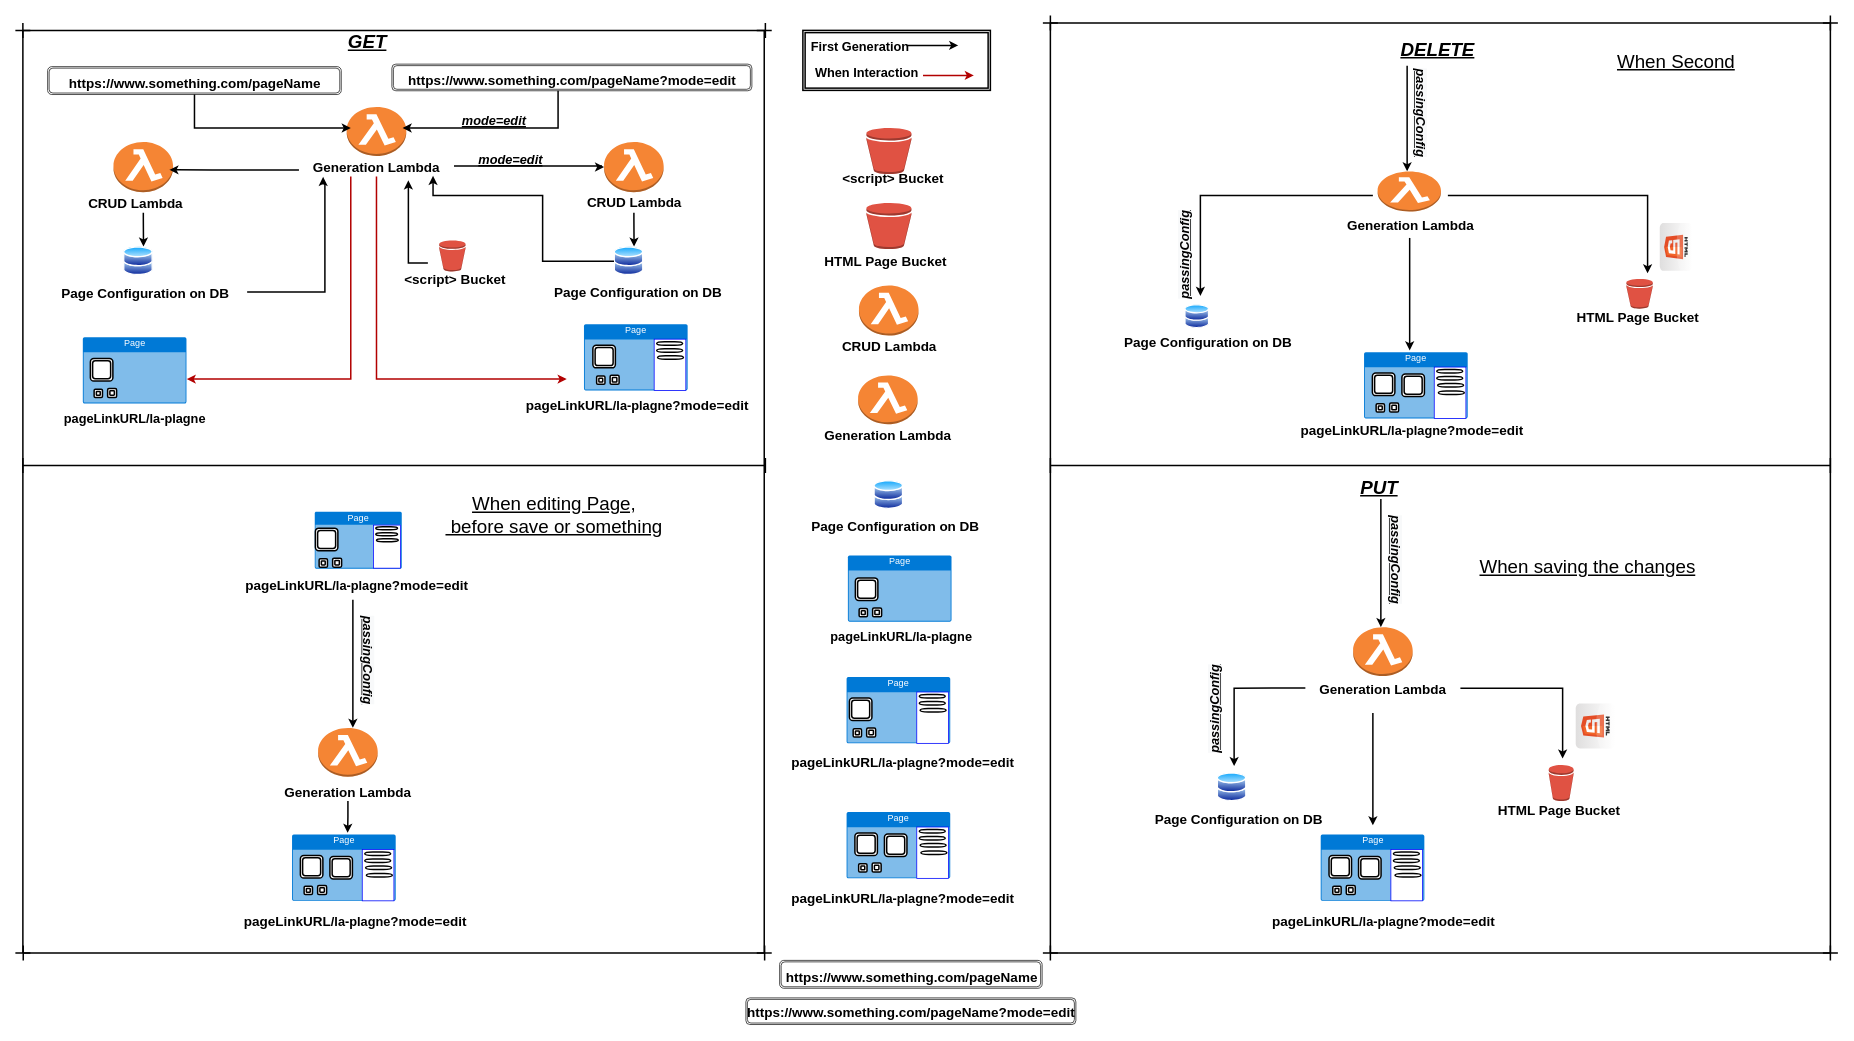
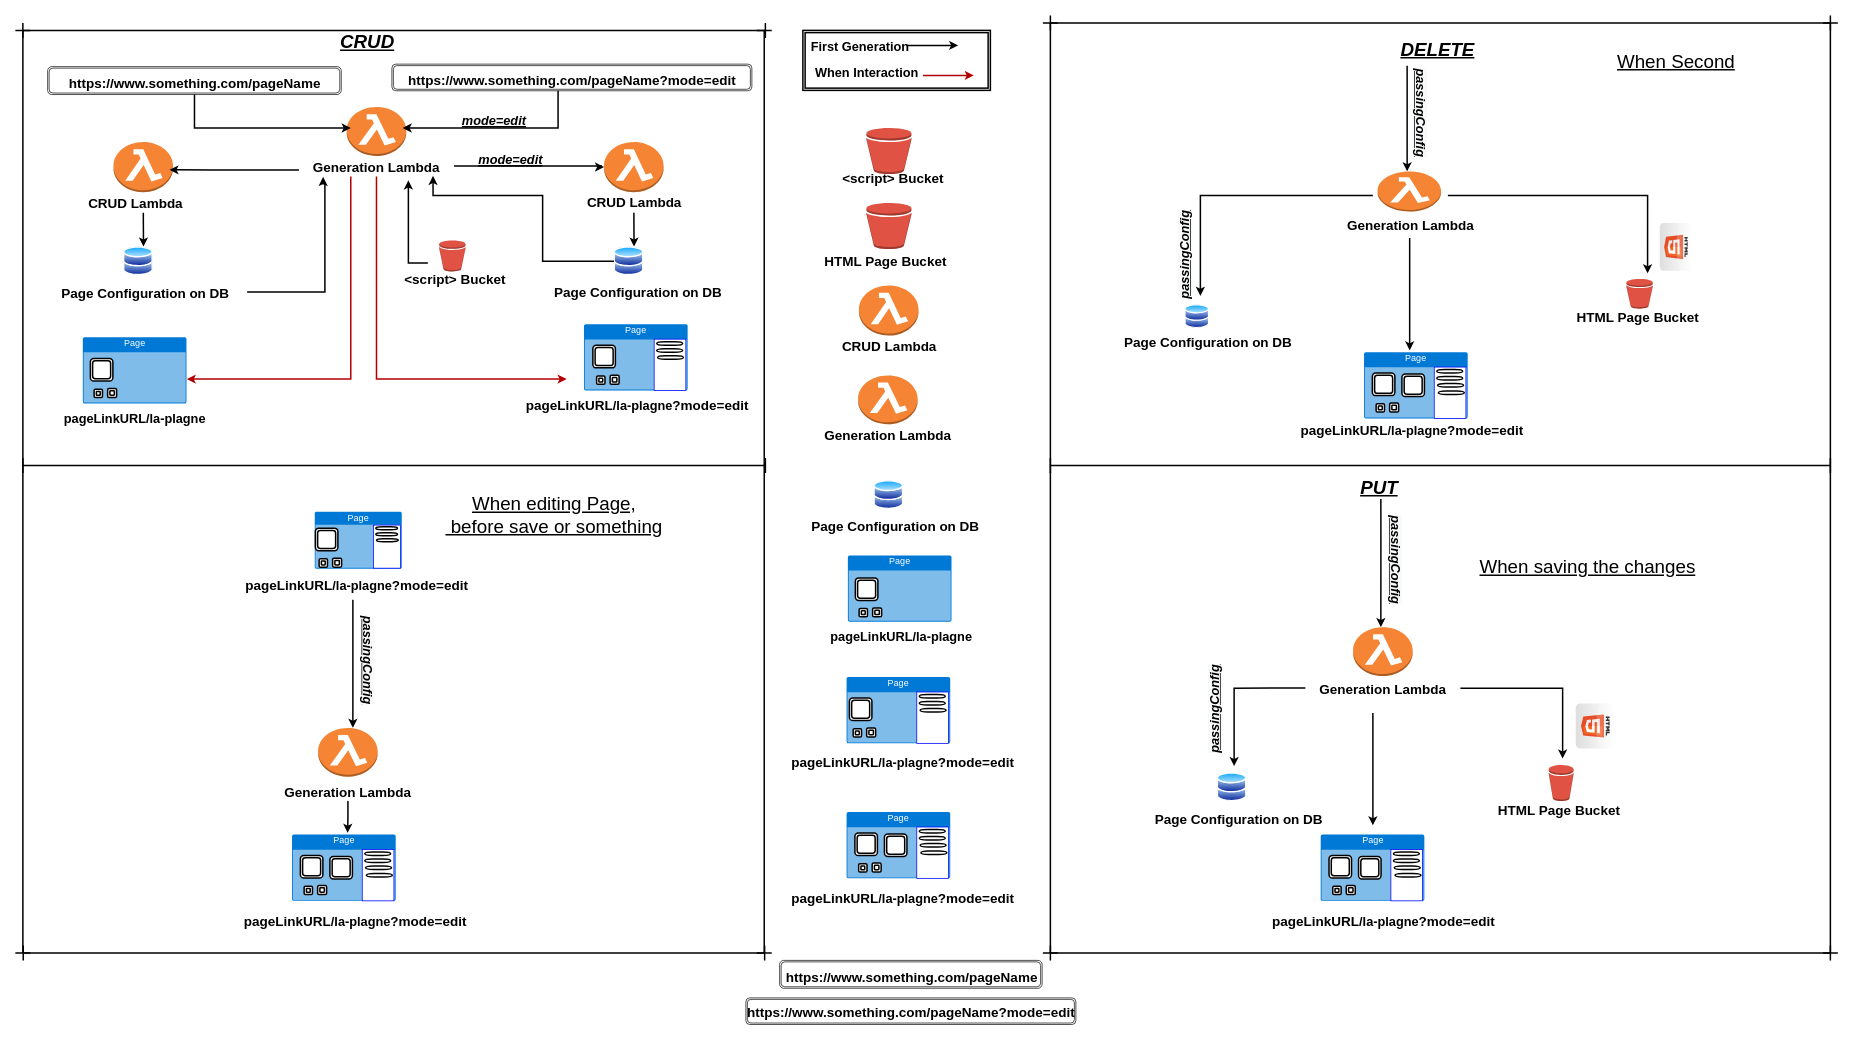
node "GET": label "GET" -> "CRUD"
